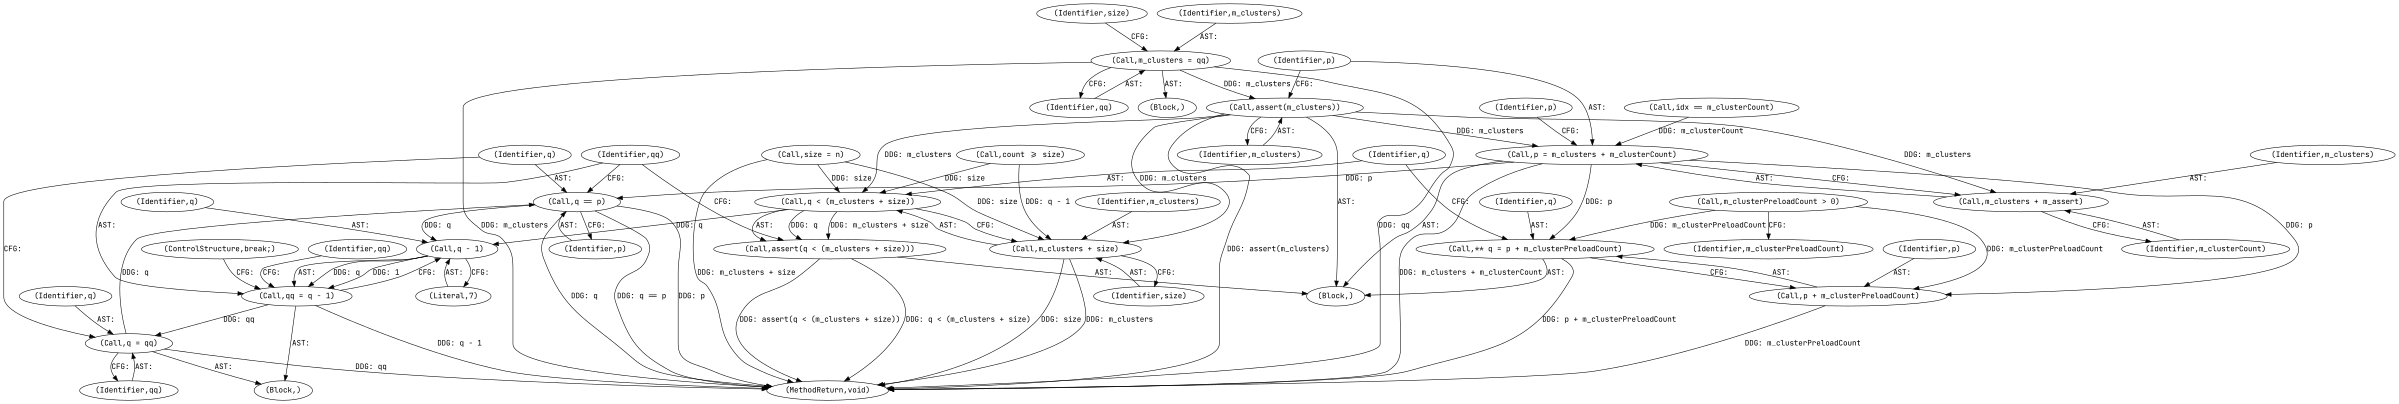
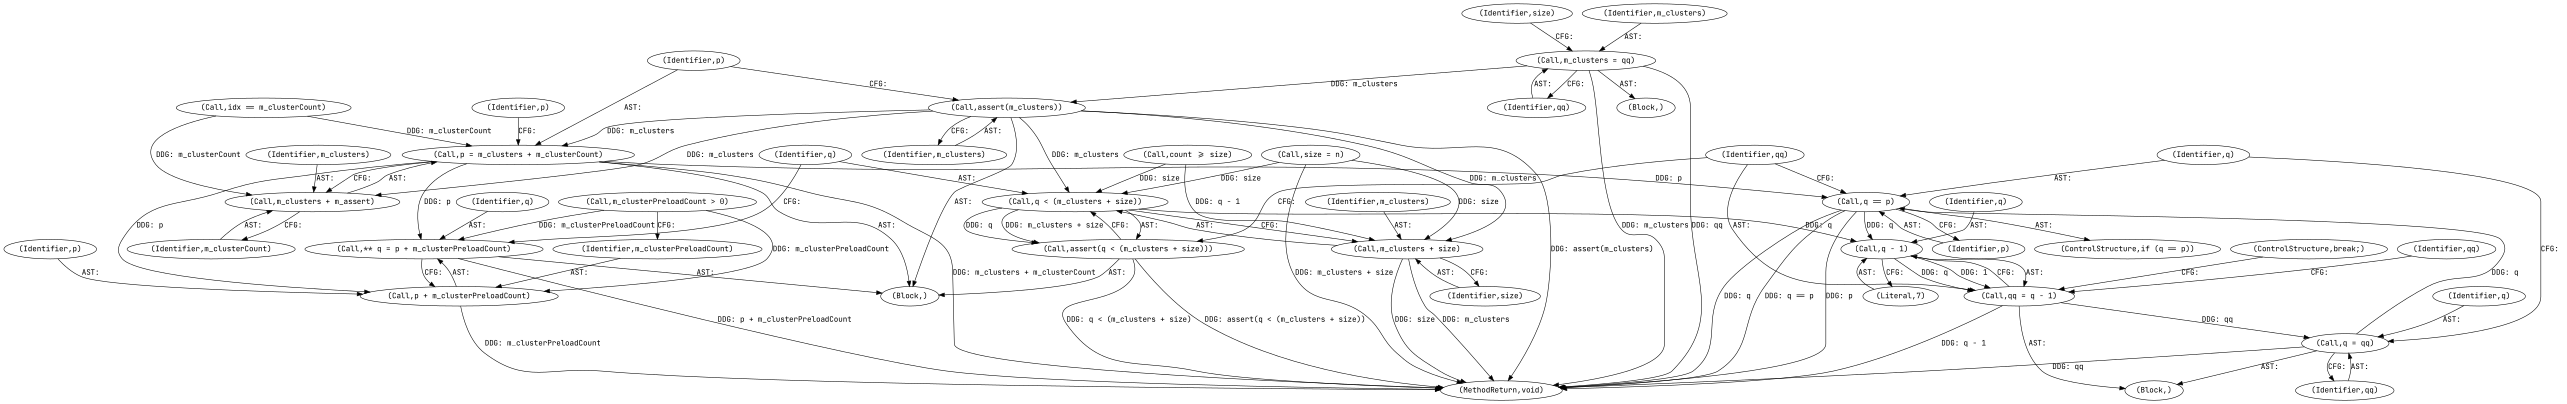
edge "(Call,idx == m_clusterCount)" -> "(Call,m_clusters + m_assert)": added, label "DDG: m_clusterCount"
edge "(Call,assert(q < (m_clusters + size)))" -> "(Call,q < (m_clusters + size))": added, label "CFG:"
node "(ControlStructure,if (q == p))": added
edge "(Identifier,m_clusterPreloadCount)" -> "(Call,p + m_clusterPreloadCount)": added, label "AST:"
